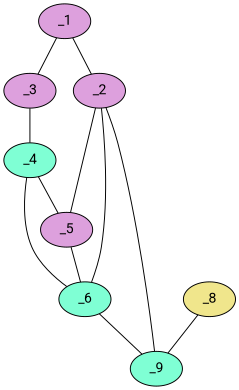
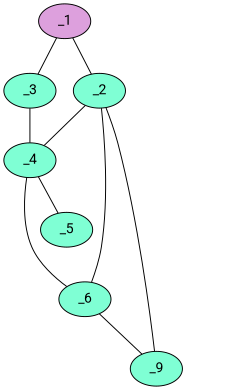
node "_3": fillcolor plum -> aquamarine
node "_2": fillcolor plum -> aquamarine
edge "_2" -- "_5": now "_2" -- "_4"
node "_5": fillcolor plum -> aquamarine
edge "_5" -- "_6": removed
node "_8": removed
